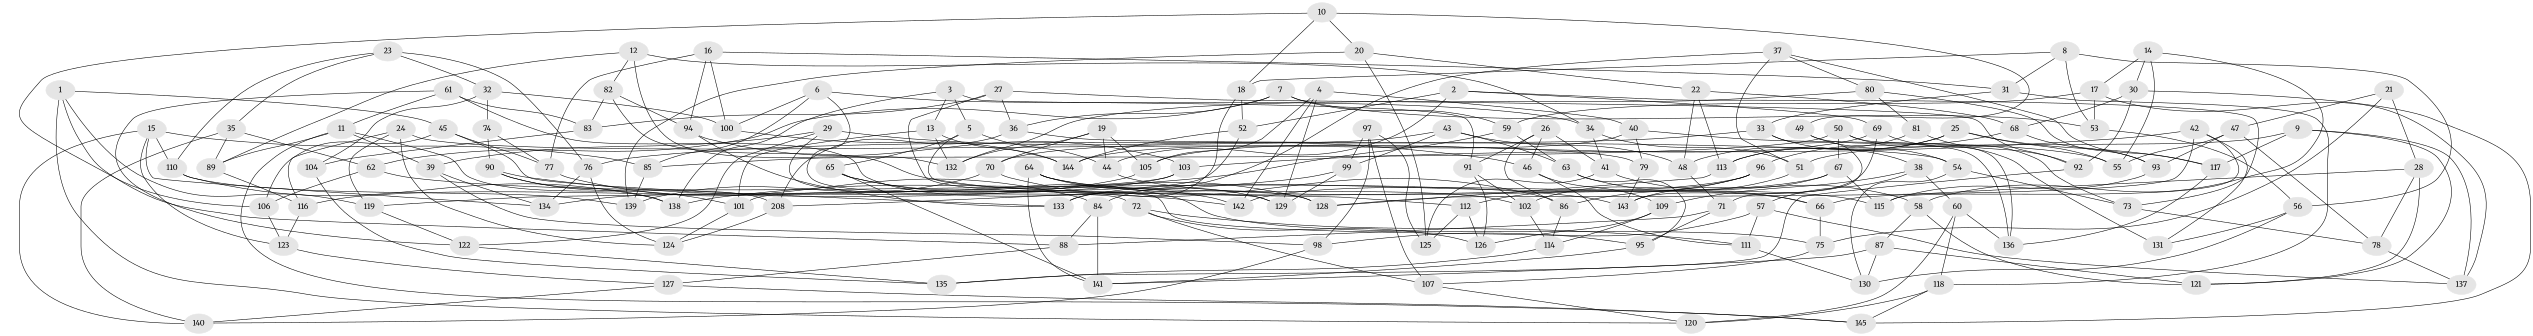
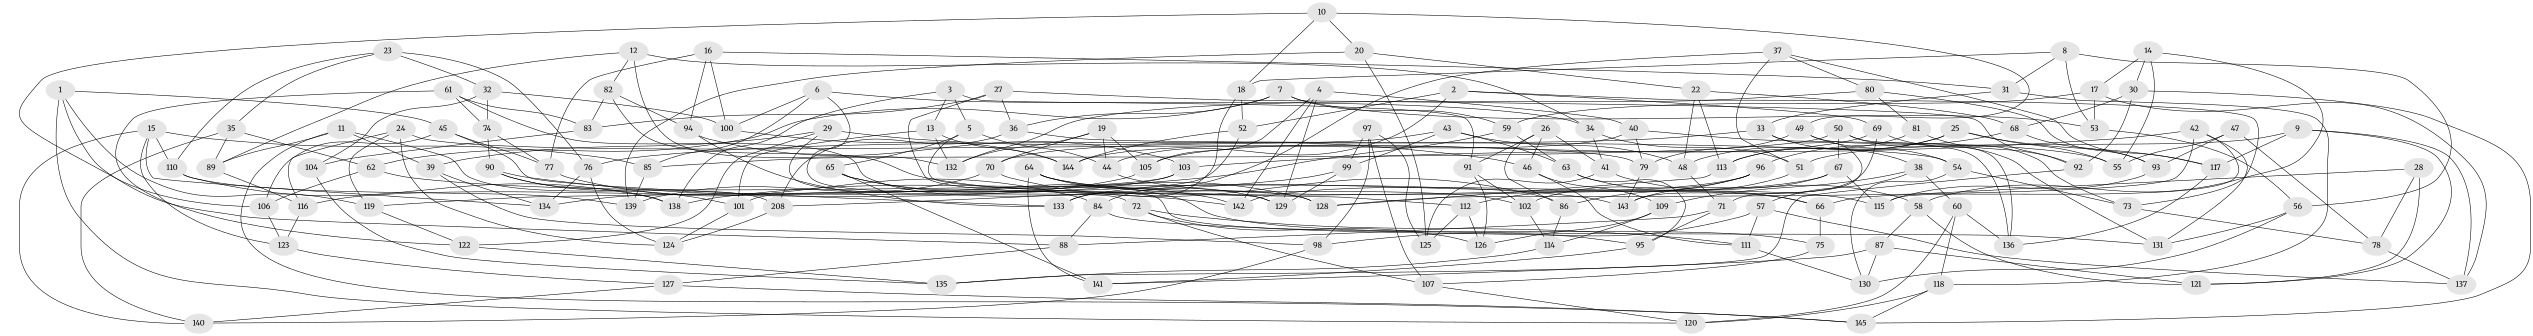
node "21": removed
edge "61" -- "11": now "61" -- "74"
edge "49" -- "79": added
edge "84" -- "141": now "84" -- "131"
